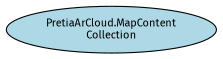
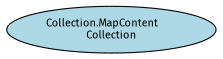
node "PretiaArCloud.MapContent Collection": label "PretiaArCloud.MapContent Collection" -> "Collection.MapContent Collection"
